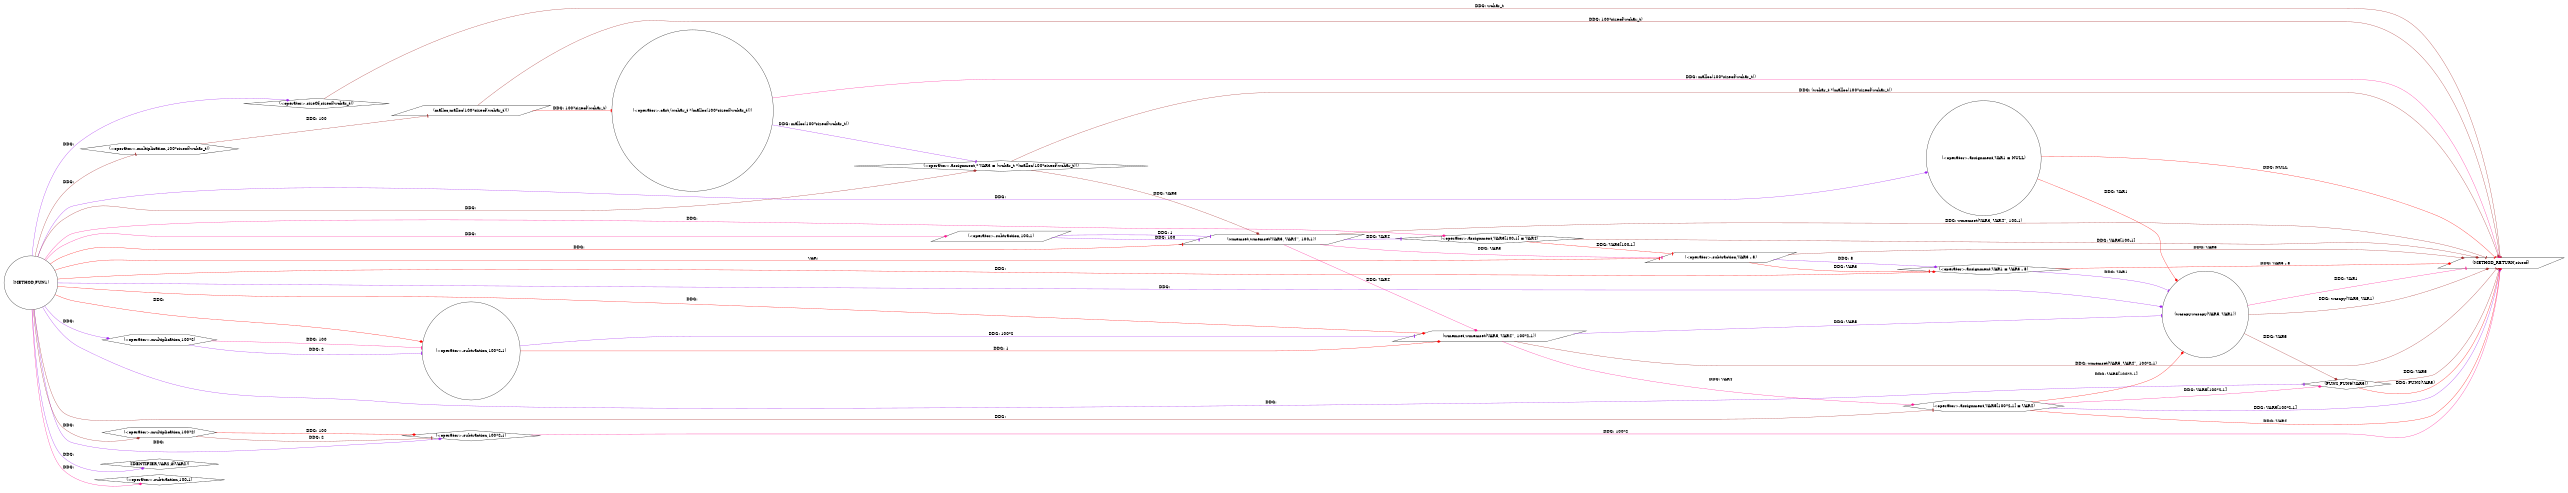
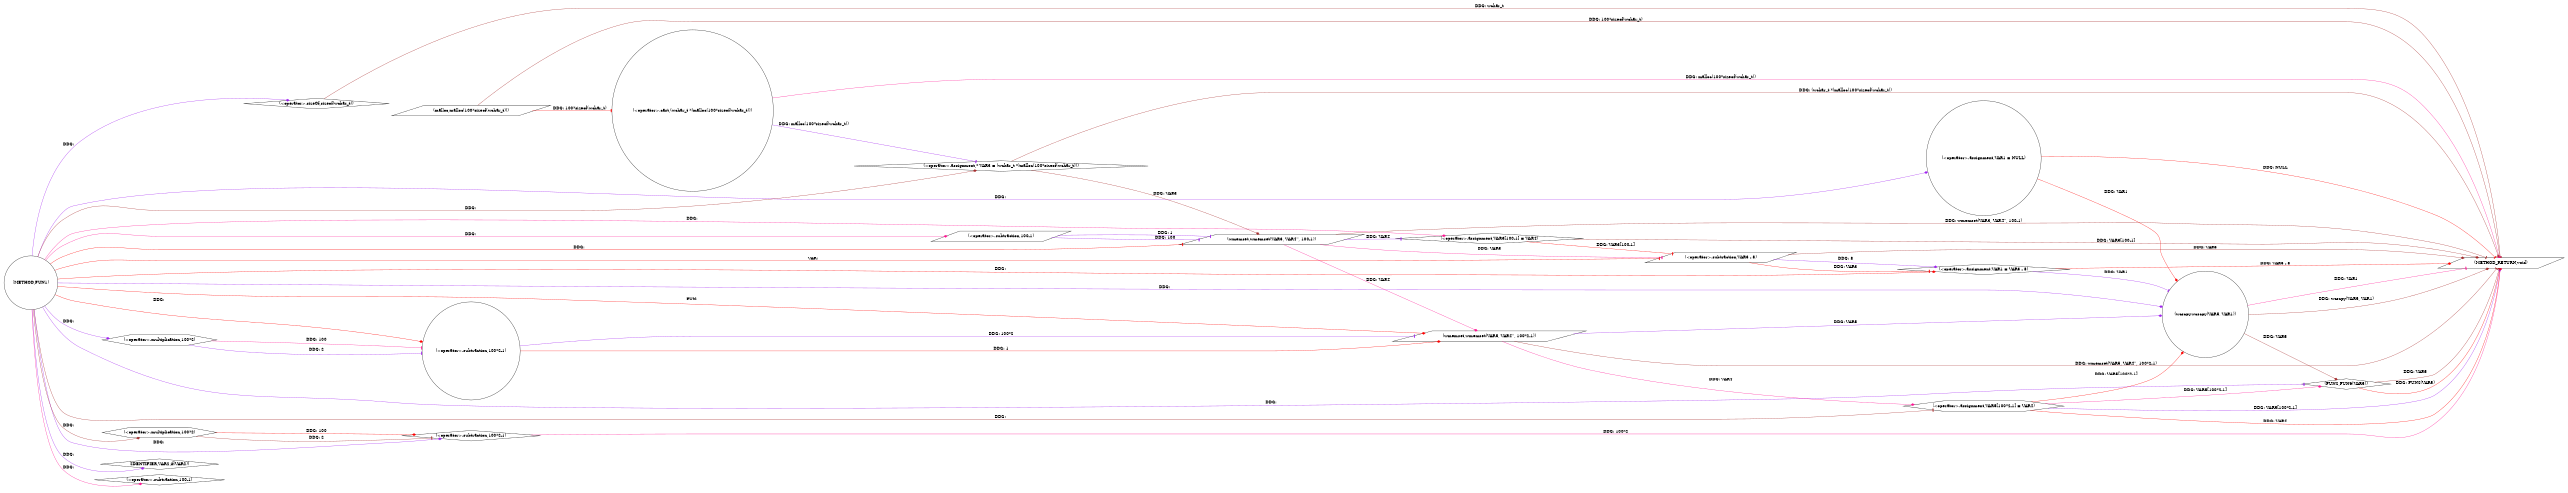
node "(<operator>.multiplication,100*sizeof(wchar_t))": removed
node "(METHOD_RETURN,sizeof)": label "(METHOD_RETURN,sizeof)" -> "(METHOD_RETURN,void)"
edge "(METHOD,FUN1)" -> "(wmemset,wmemset(VAR5, VAR4'', 100*2-1))": label "DDG: " -> "FUN: "
edge "(wmemset,wmemset(VAR5, VAR4'', 100*2-1))" -> "(wcscpy,wcscpy(VAR5, VAR1))": arrowhead tee -> diamond
